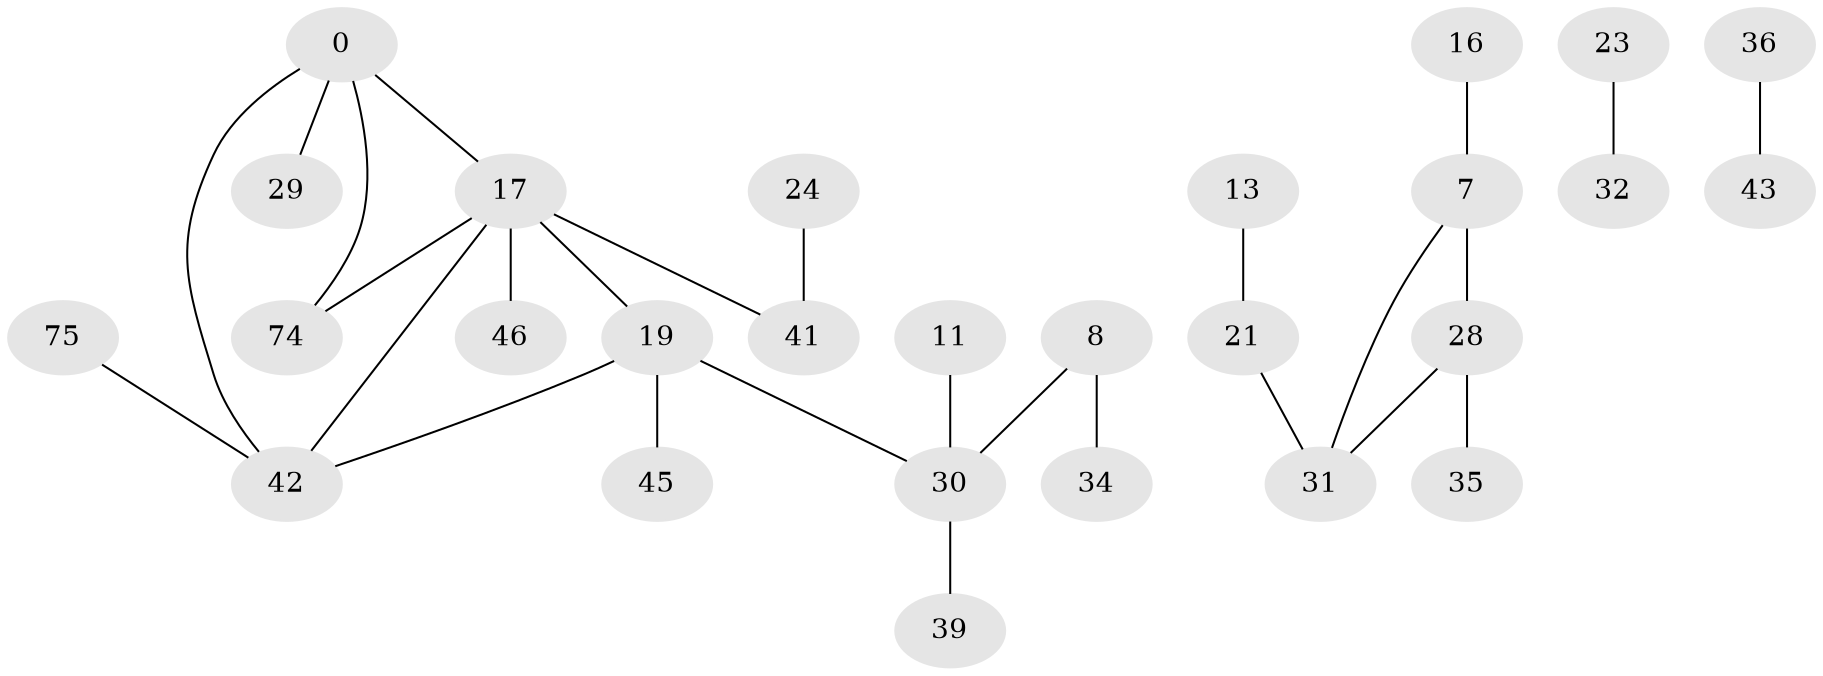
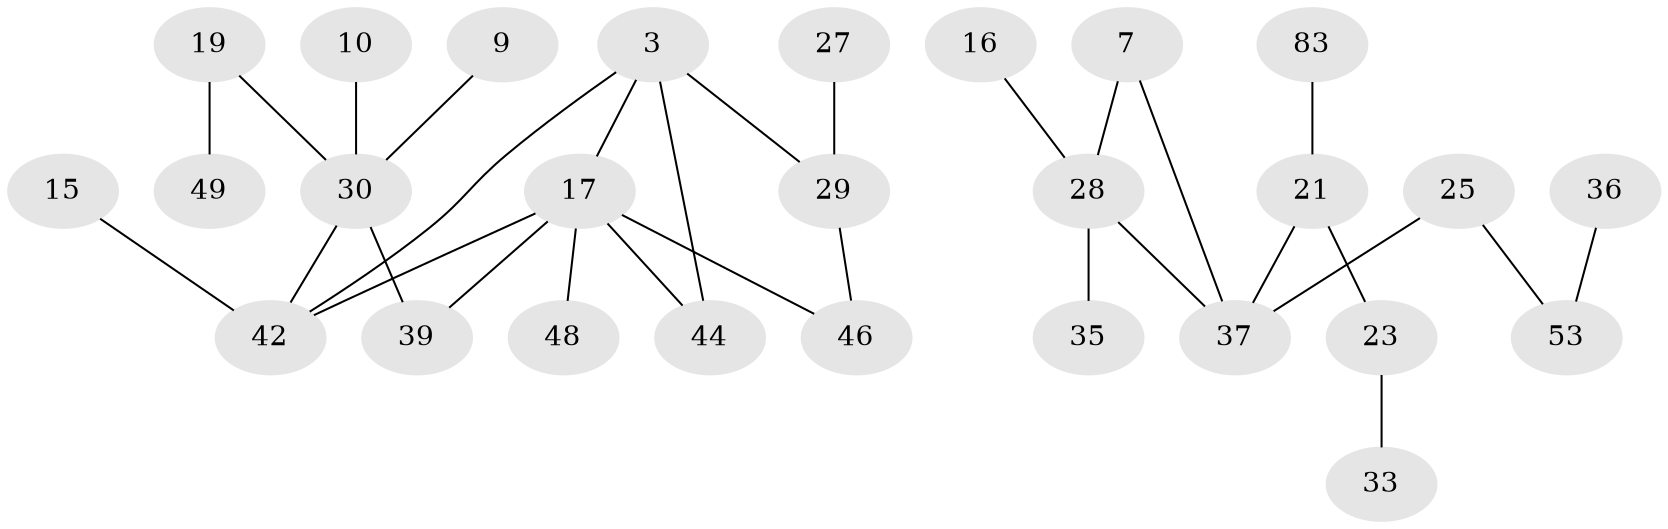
node "0": label "0" -> "3"
node "27": added
edge "16" -- "7": now "16" -- "28"
node "24": removed
node "13": label "13" -> "83"
node "25": added
node "32": label "32" -> "33"
node "43": label "43" -> "53"
edge "21" -- "23": added
edge "17" -- "19": now "17" -- "39"
edge "29" -- "46": added
node "75": label "75" -> "15"
node "74": label "74" -> "44"
node "41": label "41" -> "48"
node "11": label "11" -> "10"
node "8": label "8" -> "9"
edge "19" -- "42": now "30" -- "42"
node "45": label "45" -> "49"
node "34": removed
node "31": label "31" -> "37"
